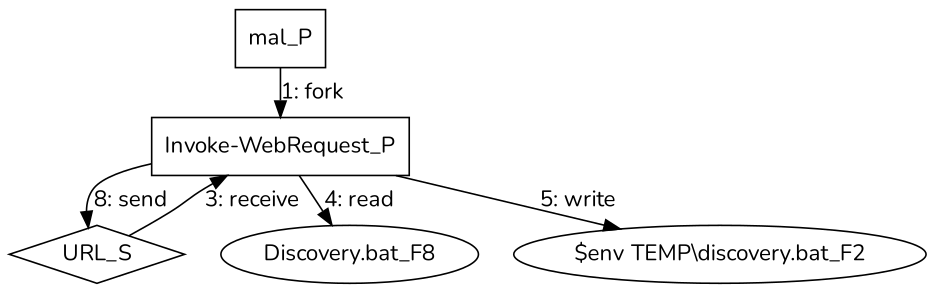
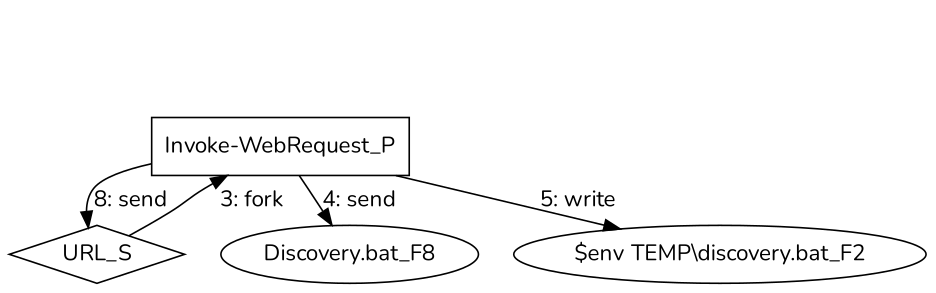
node "mal_P": removed
edge "URL_S" -> "Invoke-WebRequest_P": label "3: receive" -> "3: fork"
edge "Invoke-WebRequest_P" -> "Discovery.bat_F8": label "4: read" -> "4: send"
